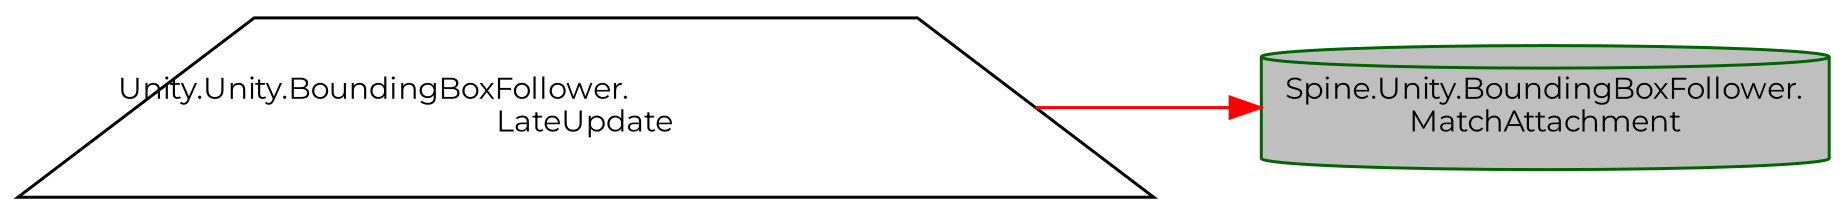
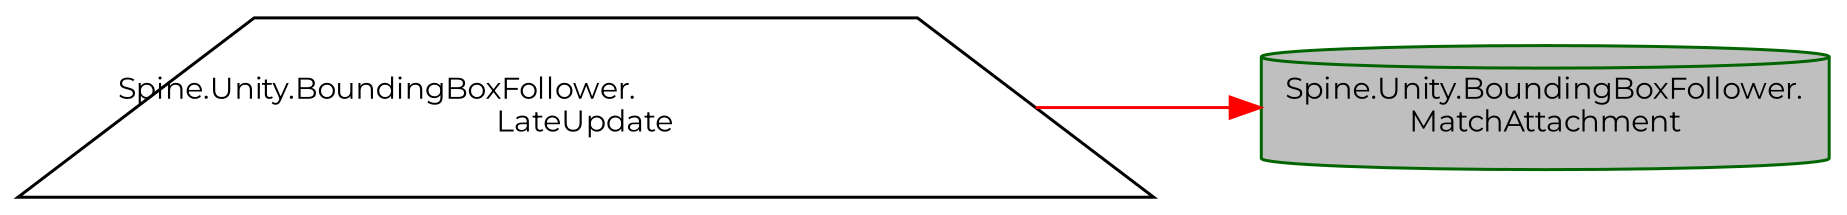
node "Unity.Unity.BoundingBoxFollower. LateUpdate": label "Unity.Unity.BoundingBoxFollower. LateUpdate" -> "Spine.Unity.BoundingBoxFollower. LateUpdate"
